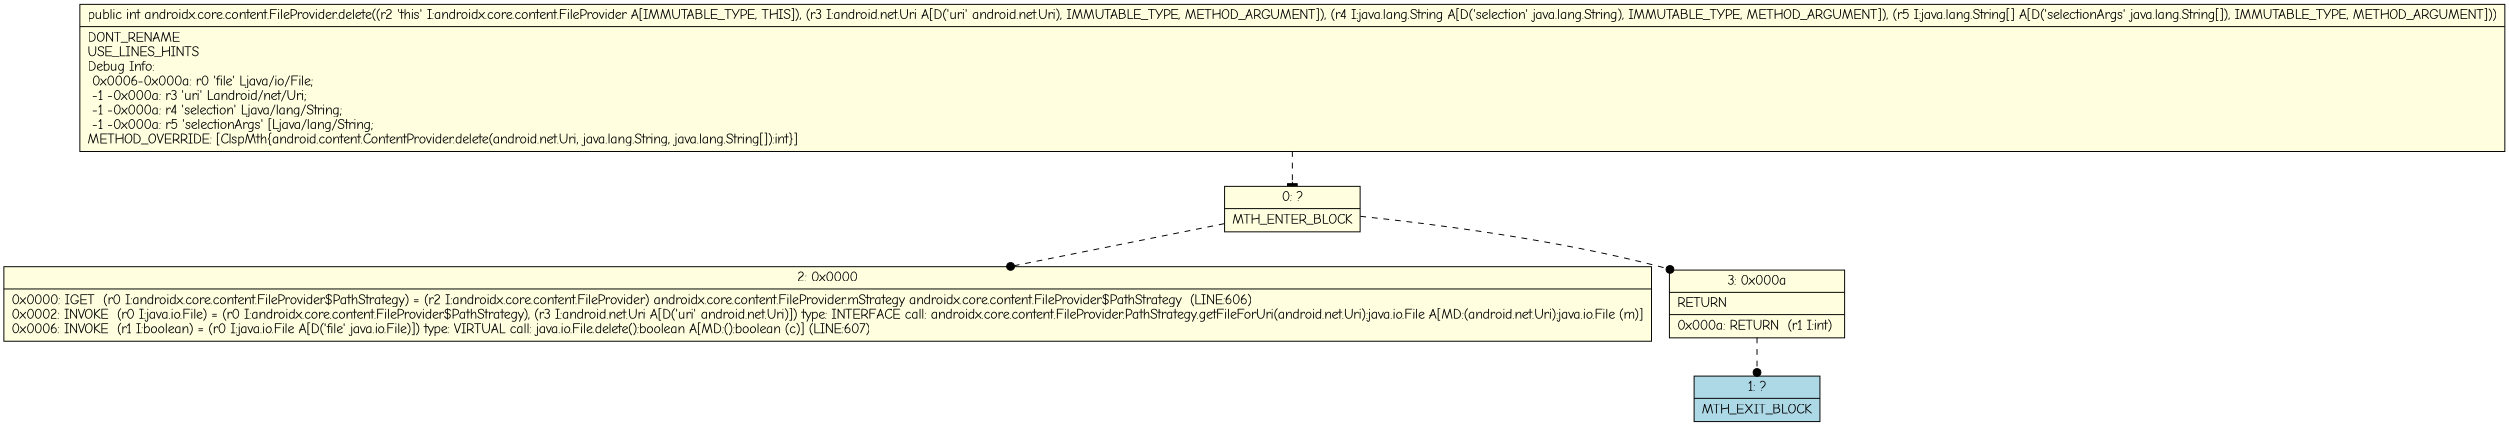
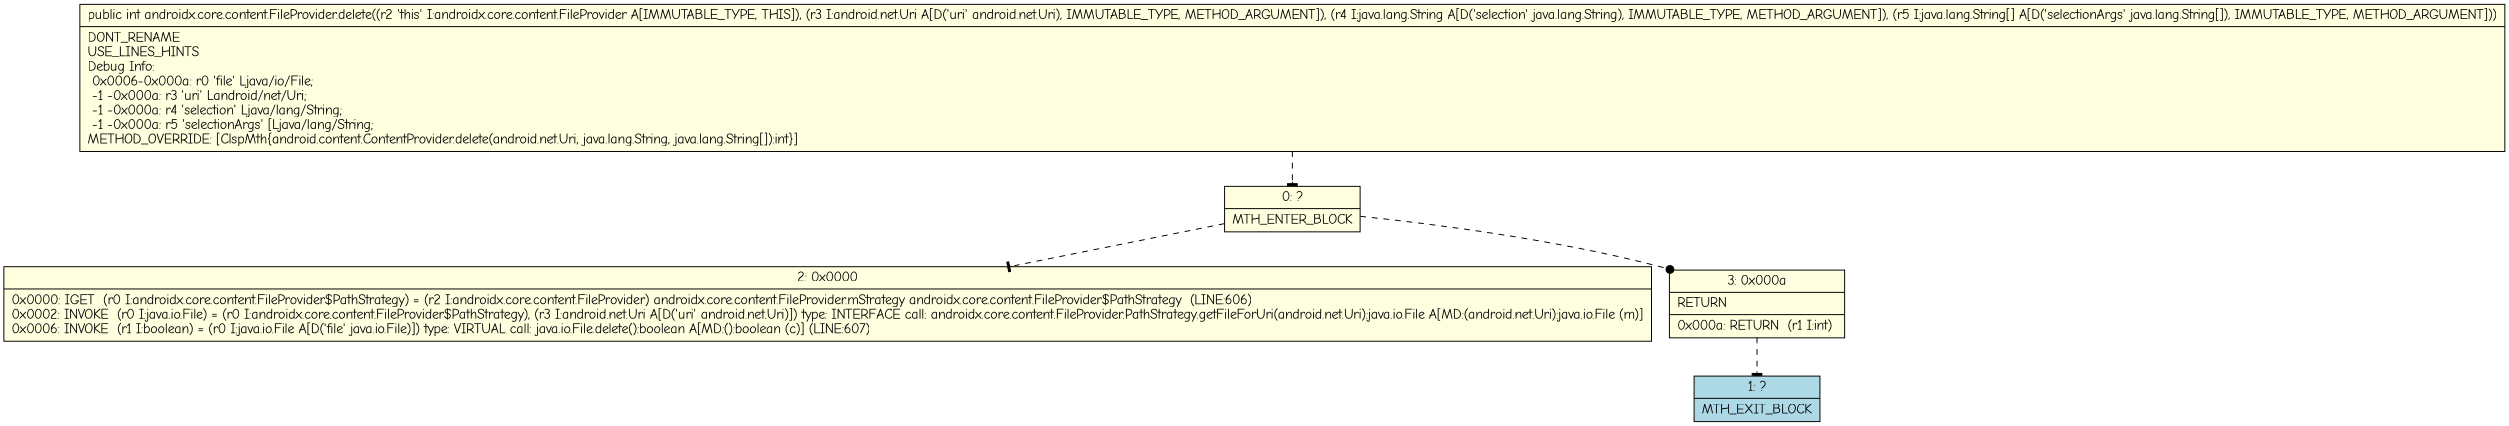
edge "0: ?" -> "2: 0x0000": arrowhead dot -> tee
edge "3: 0x000a" -> "1: ?": arrowhead dot -> tee
